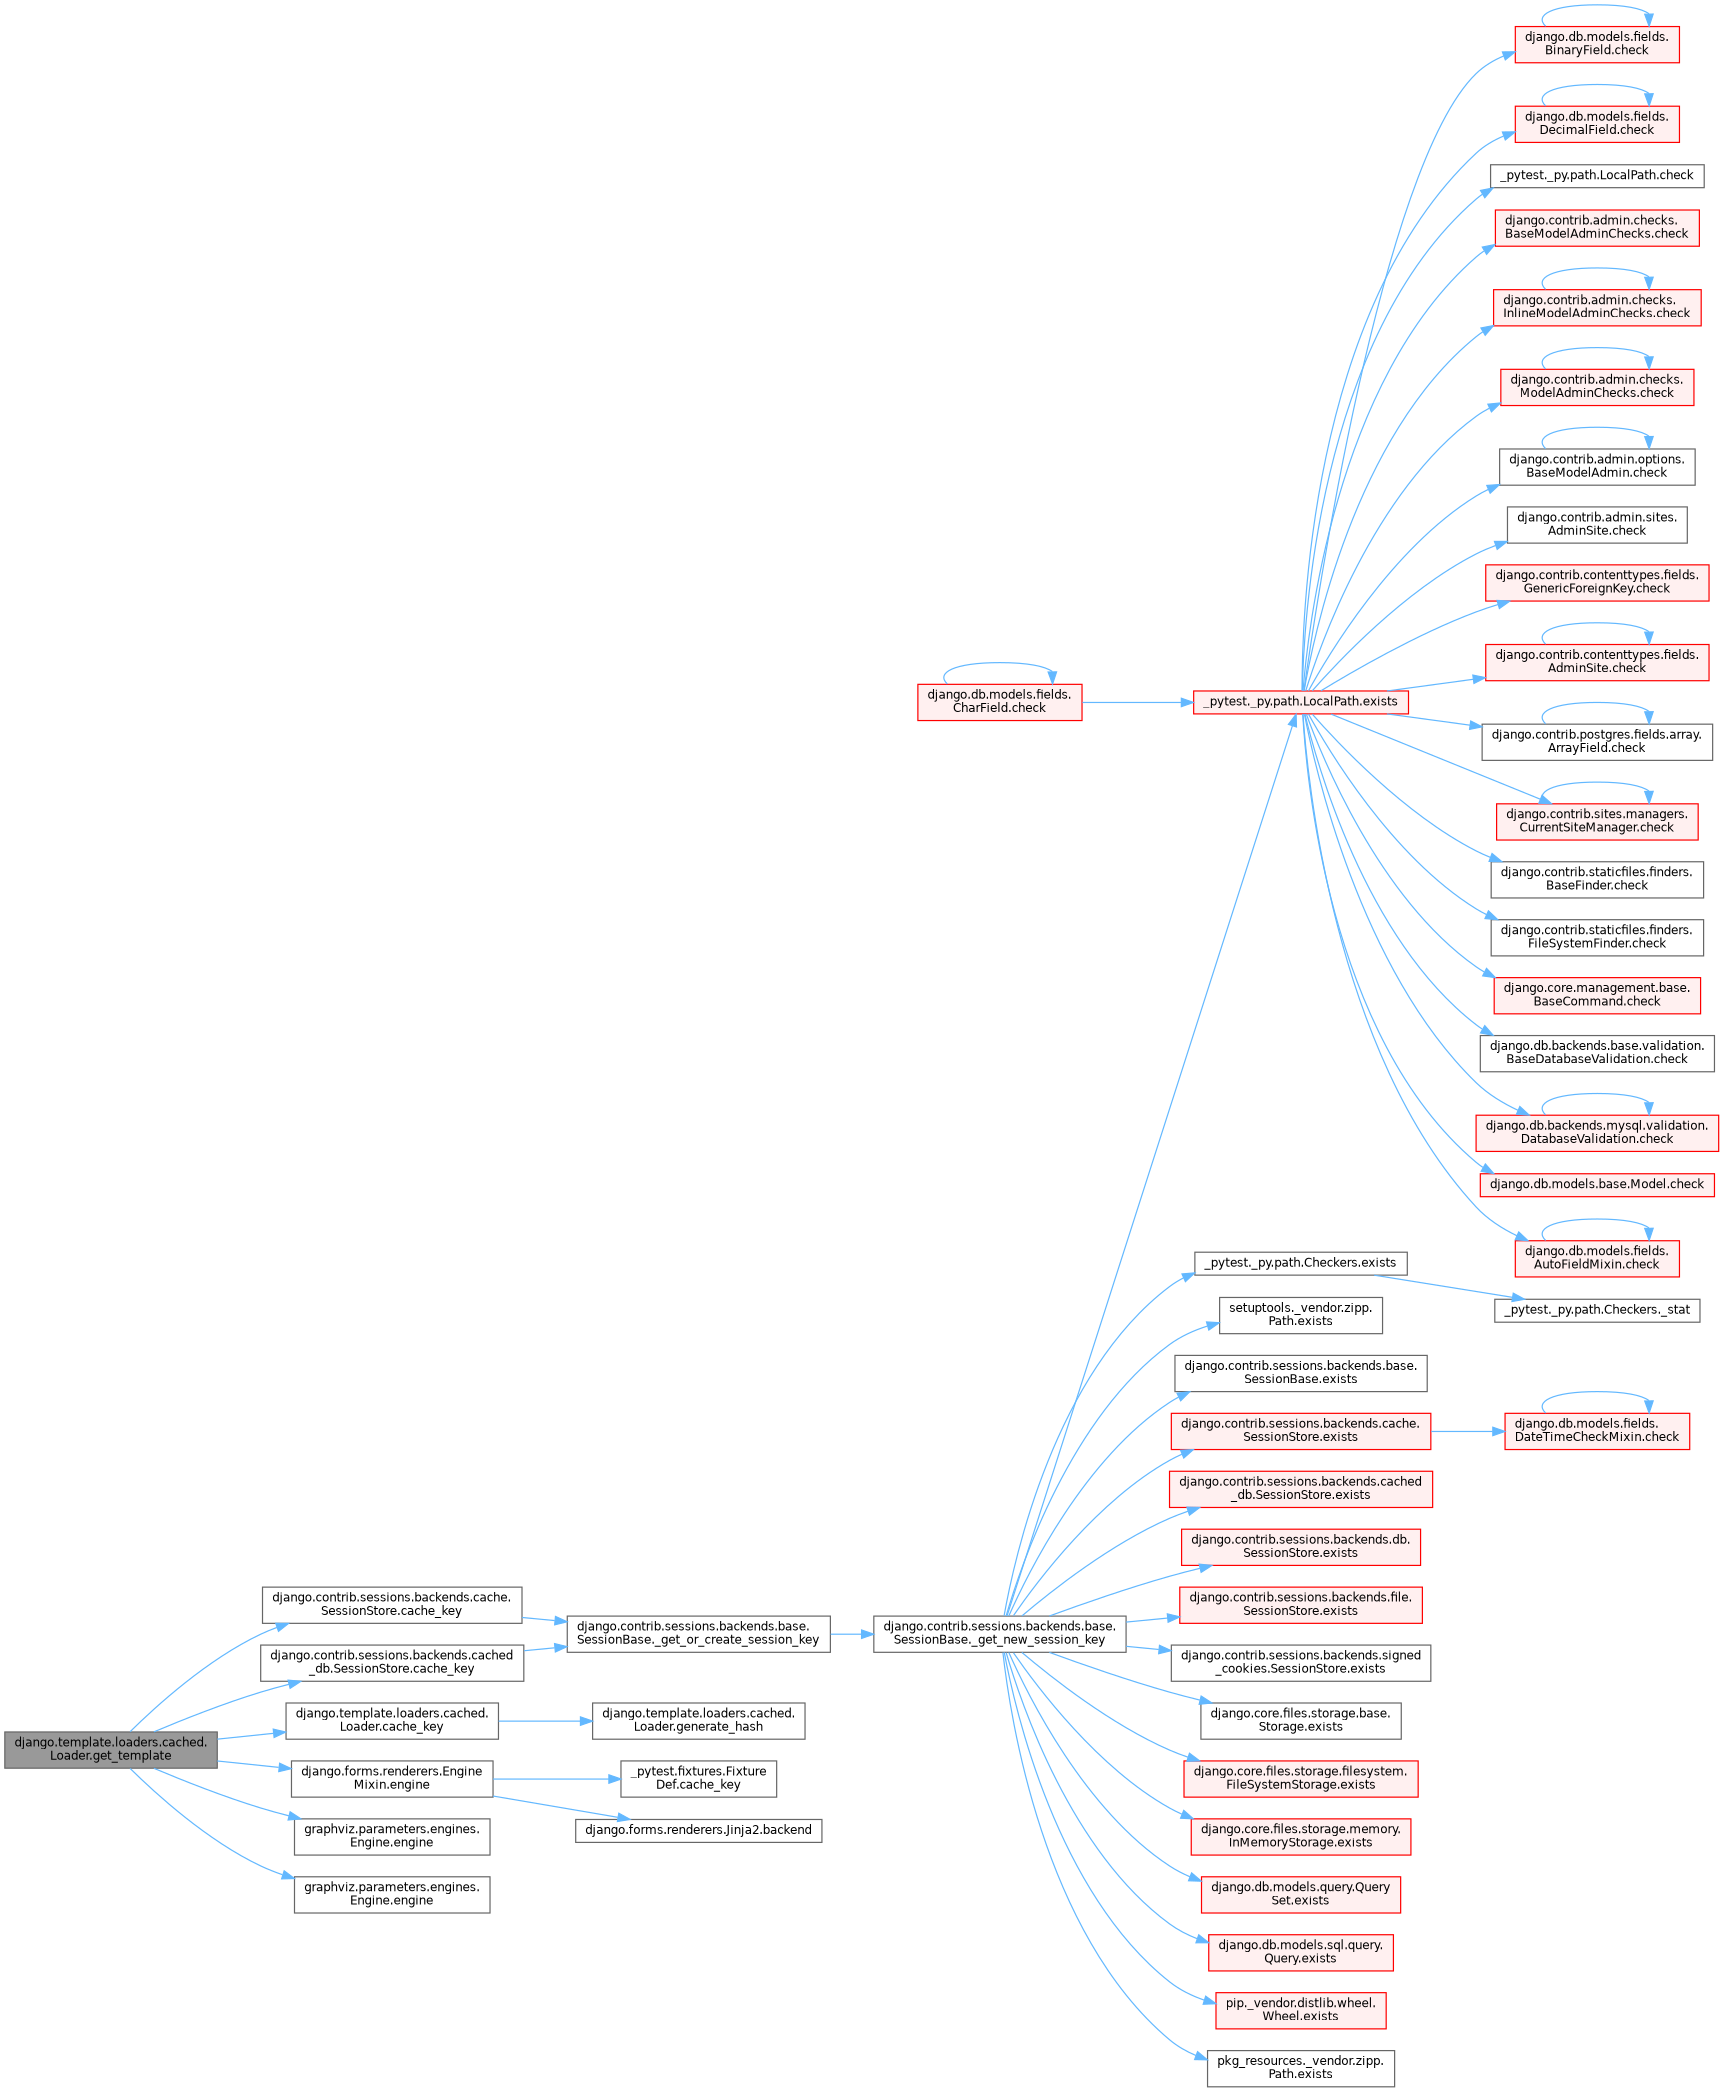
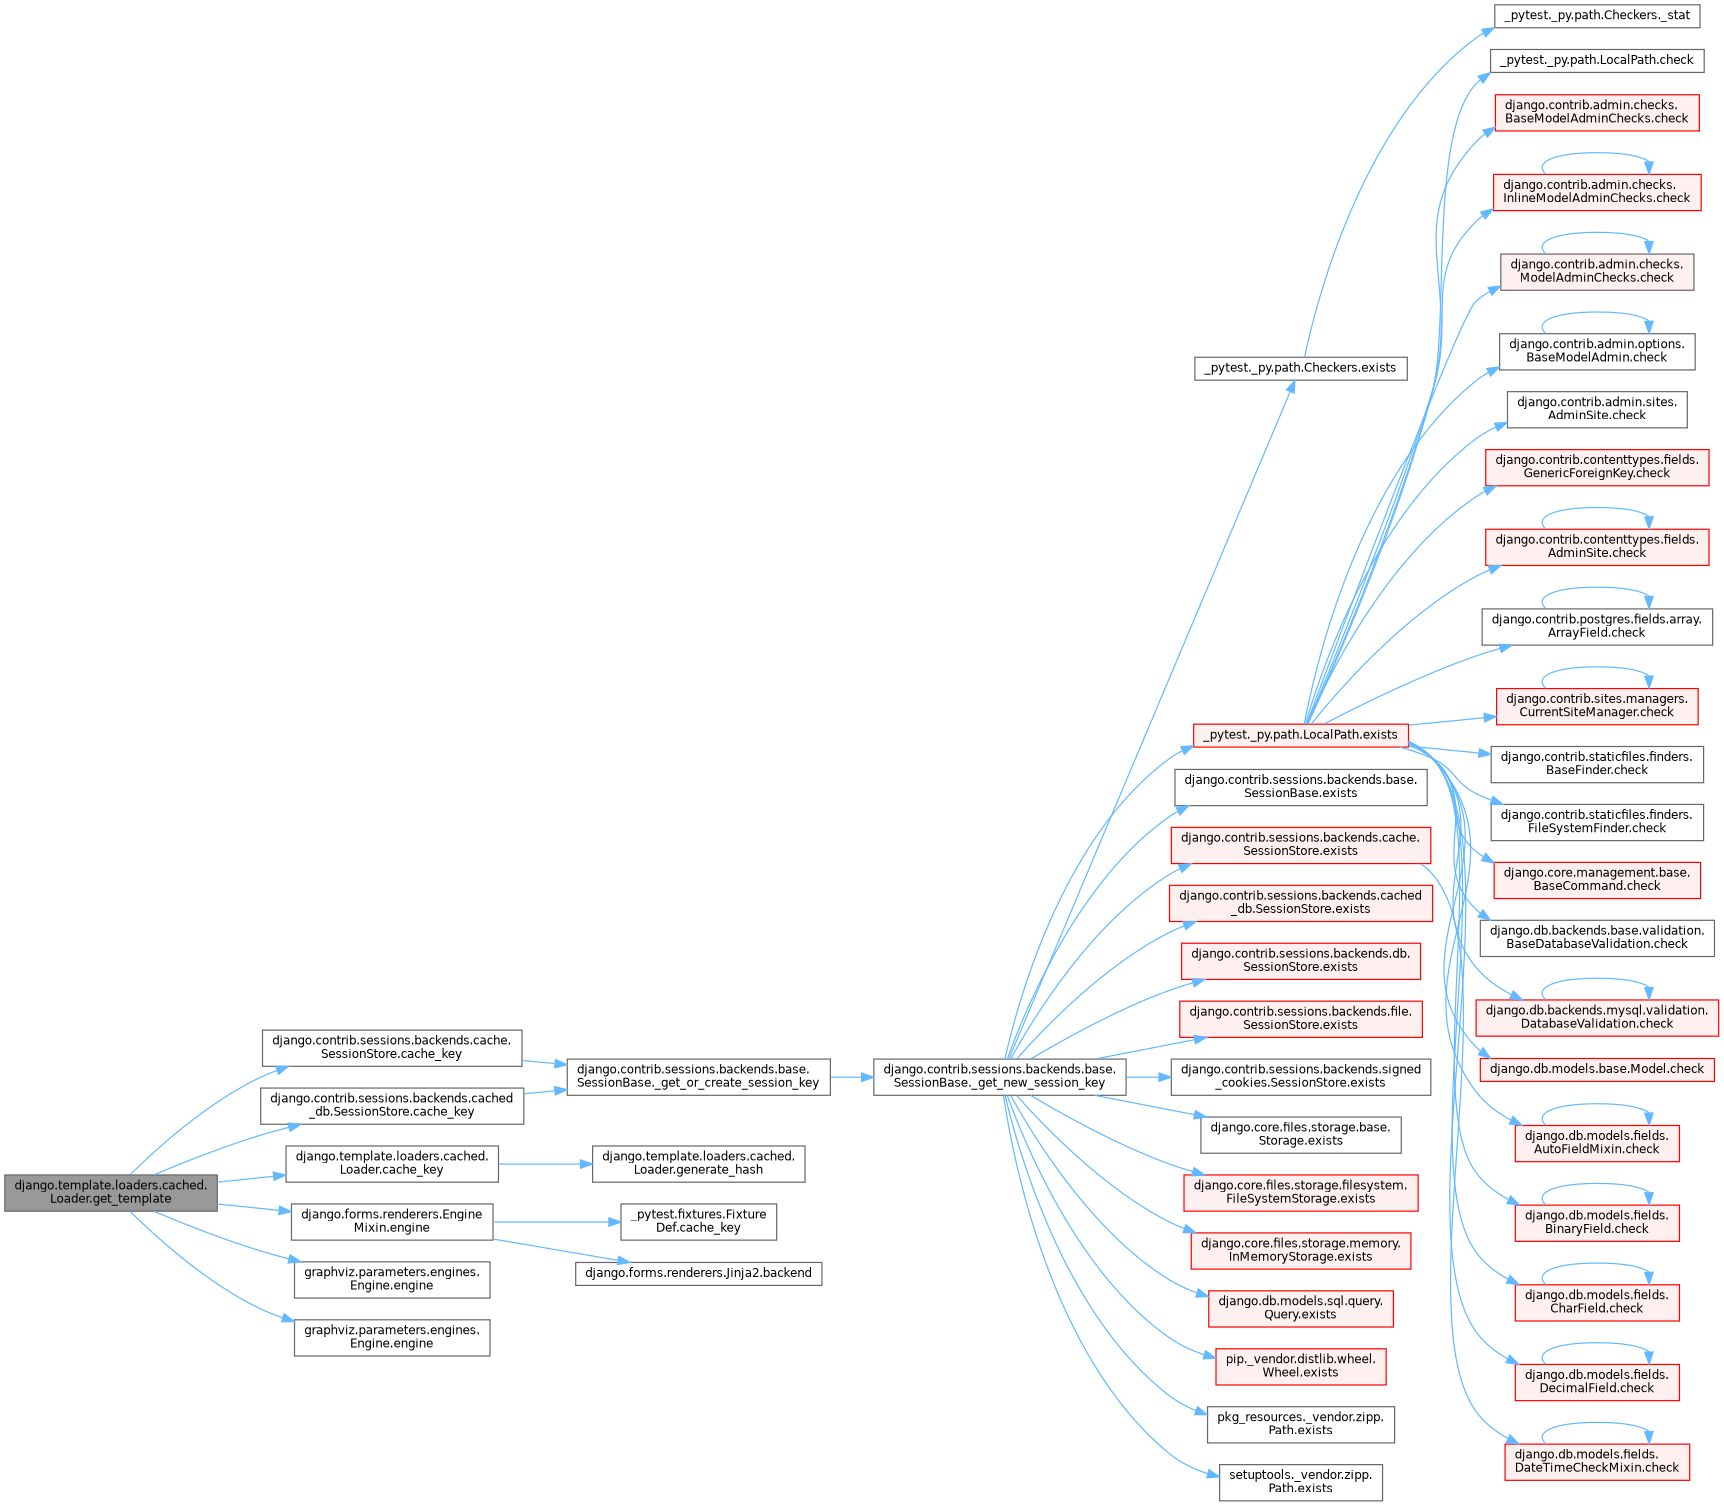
node "django.contrib.admin.checks. ModelAdminChecks.check": color red -> grey40
edge "django.db.models.fields. CharField.check" -> "_pytest._py.path.LocalPath.exists": reversed
node "django.db.models.query.Query Set.exists": removed
